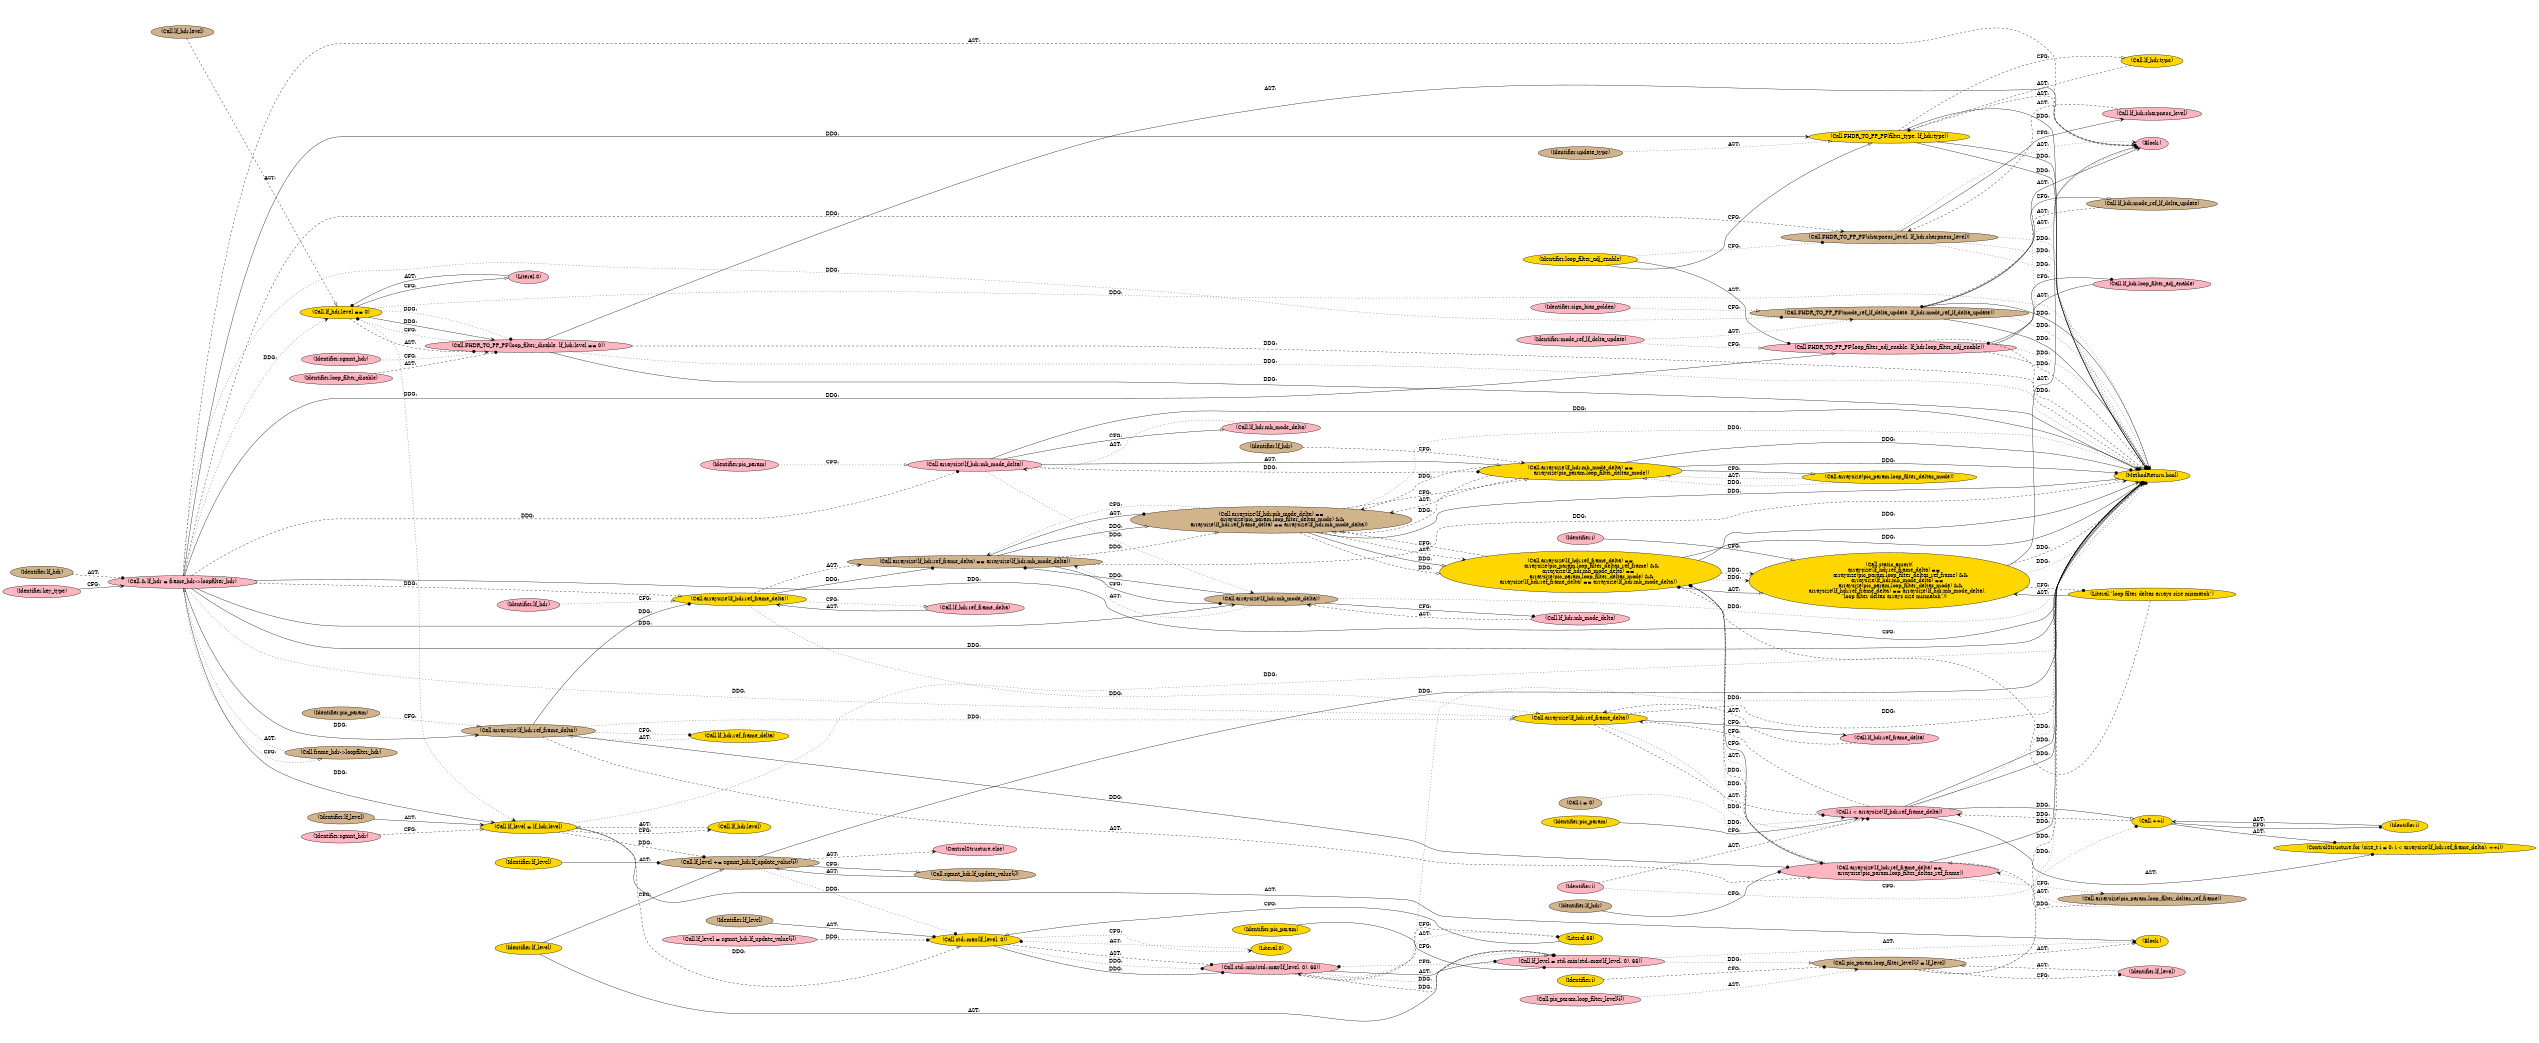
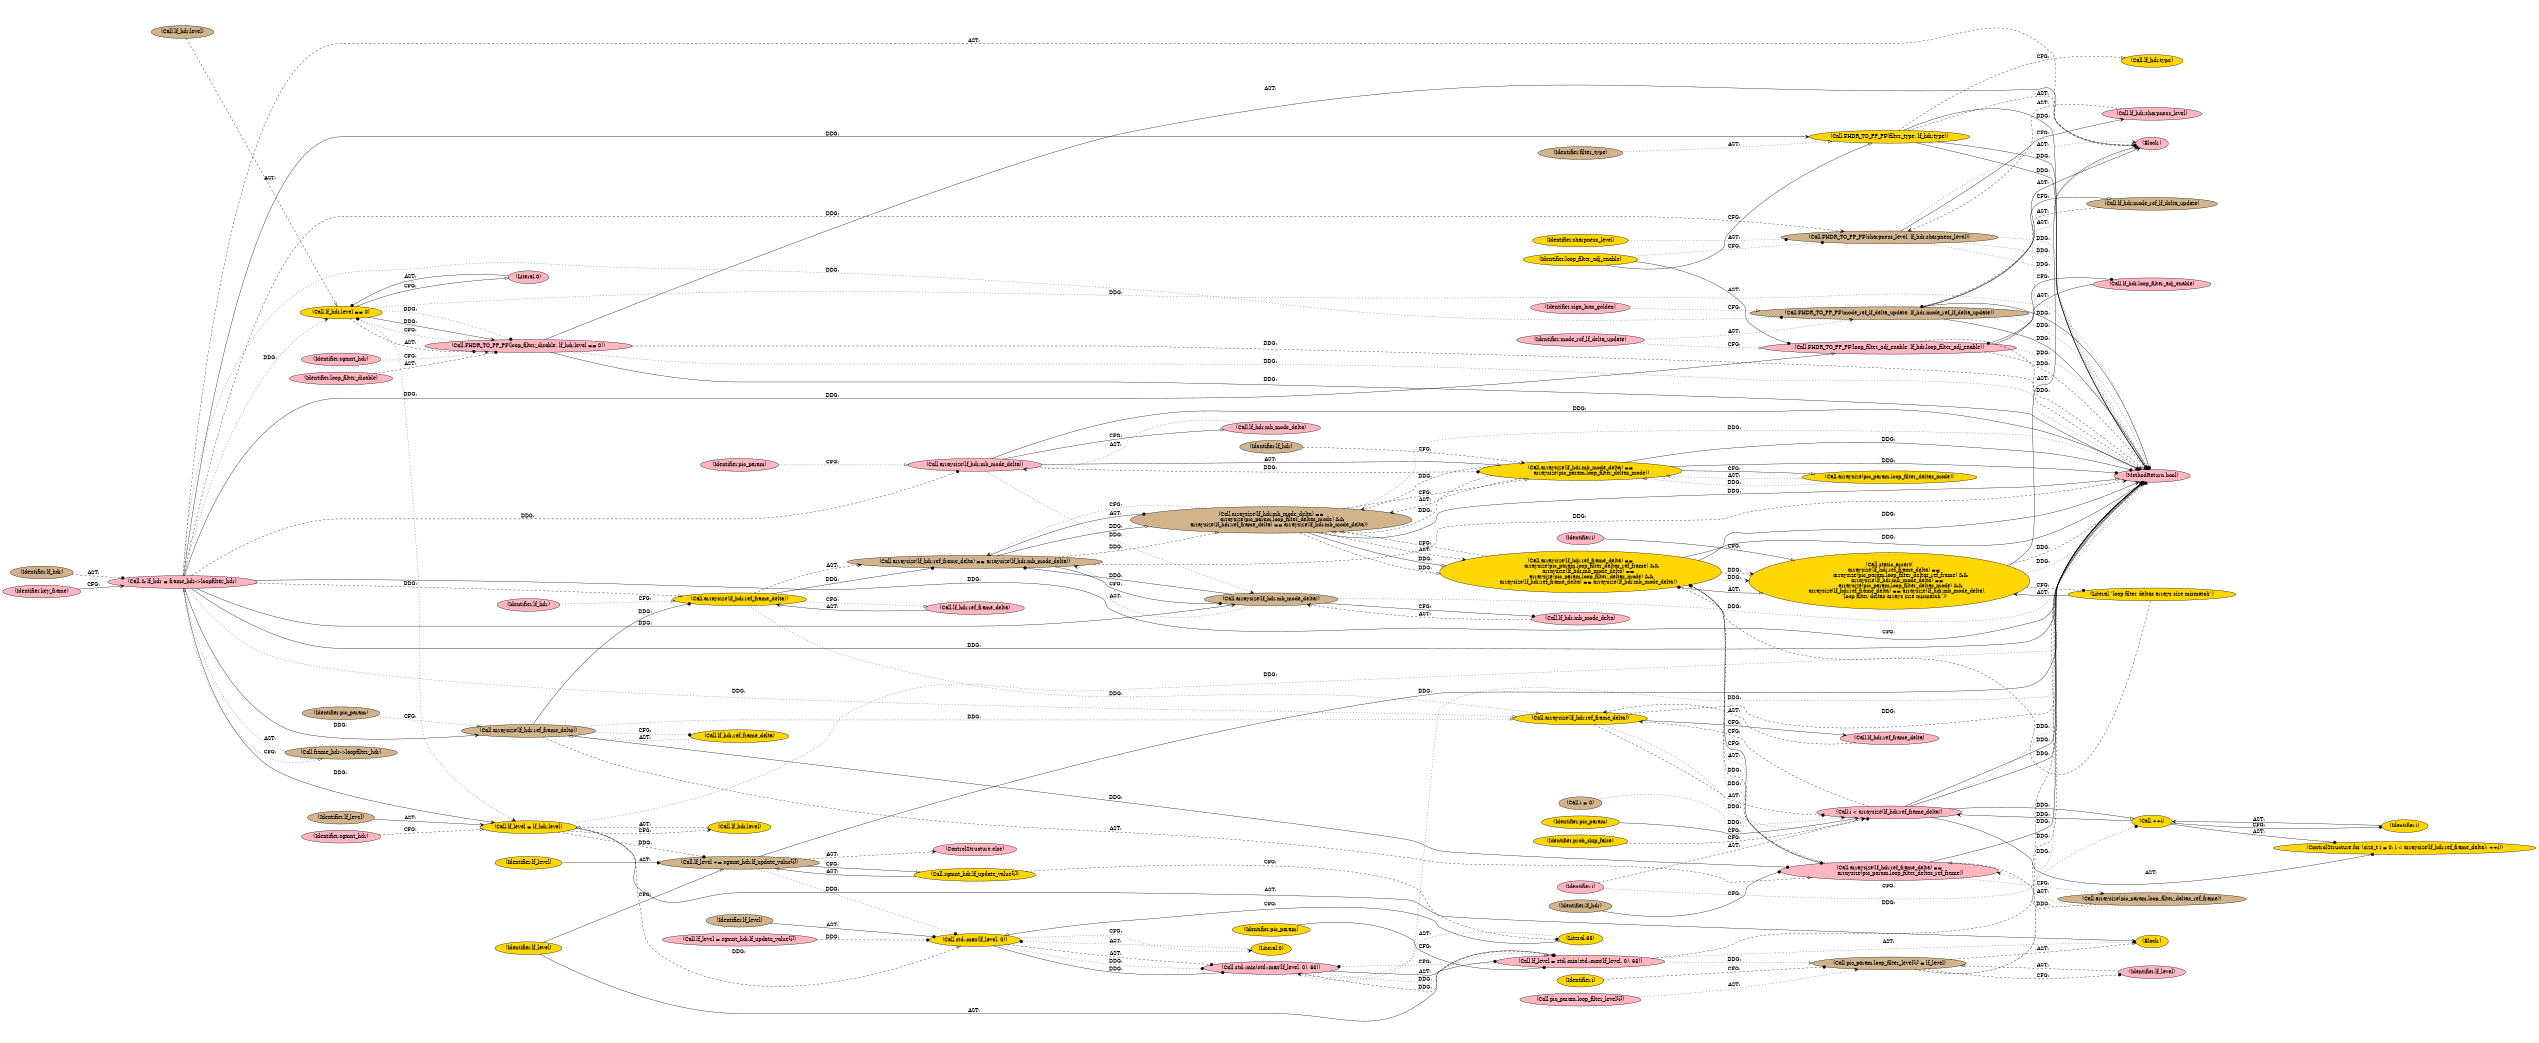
edge "(Call,lf_hdr.type)" -> "(Call,FHDR_TO_PP_PF(filter_type, lf_hdr.type))": removed, label "AST:"
node "(Identifier,update_type)": label "(Identifier,update_type)" -> "(Identifier,filter_type)"
node "(Identifier,sharpness_level)": added
node "(MethodReturn,bool)": fillcolor gold -> lightpink
node "(Identifier,key_type)": label "(Identifier,key_type)" -> "(Identifier,key_frame)"
edge "(Call,++i)" -> "(Call,i < arraysize(lf_hdr.ref_frame_delta))": style dashed -> solid
node "(Identifier,prob_skip_false)": added
node "(Call,sgmnt_hdr.lf_update_value[i])": fillcolor tan -> gold
edge "(Call,lf_level = std::min(std::max(lf_level, 0), 63))" -> "(MethodReturn,bool)": added, label "DDG:"
edge "(Call,std::min(std::max(lf_level, 0), 63))" -> "(Literal,63)": now "(Call,sgmnt_hdr.lf_update_value[i])" -> "(Literal,63)"
